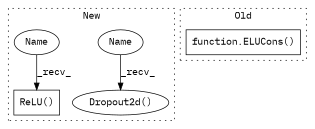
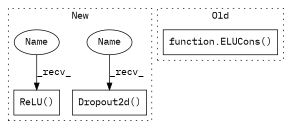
node "Dropout2d()": shape ellipse -> box
